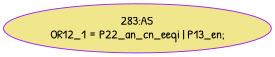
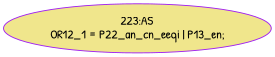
node "283:AS OR12_1 = P22_an_cn_eeqi | P13_en;": label "283:AS OR12_1 = P22_an_cn_eeqi | P13_en;" -> "223:AS OR12_1 = P22_an_cn_eeqi | P13_en;"
